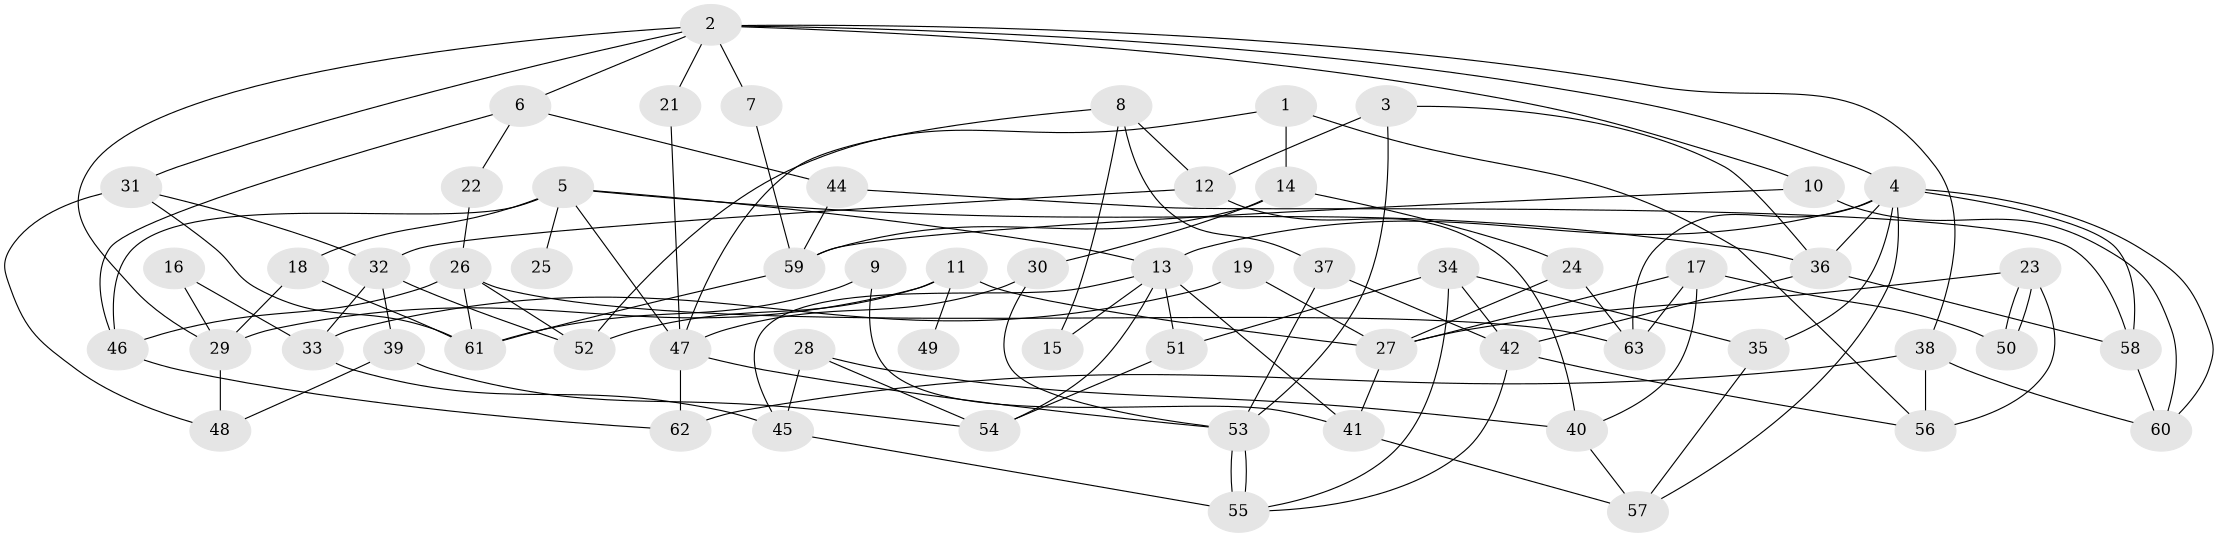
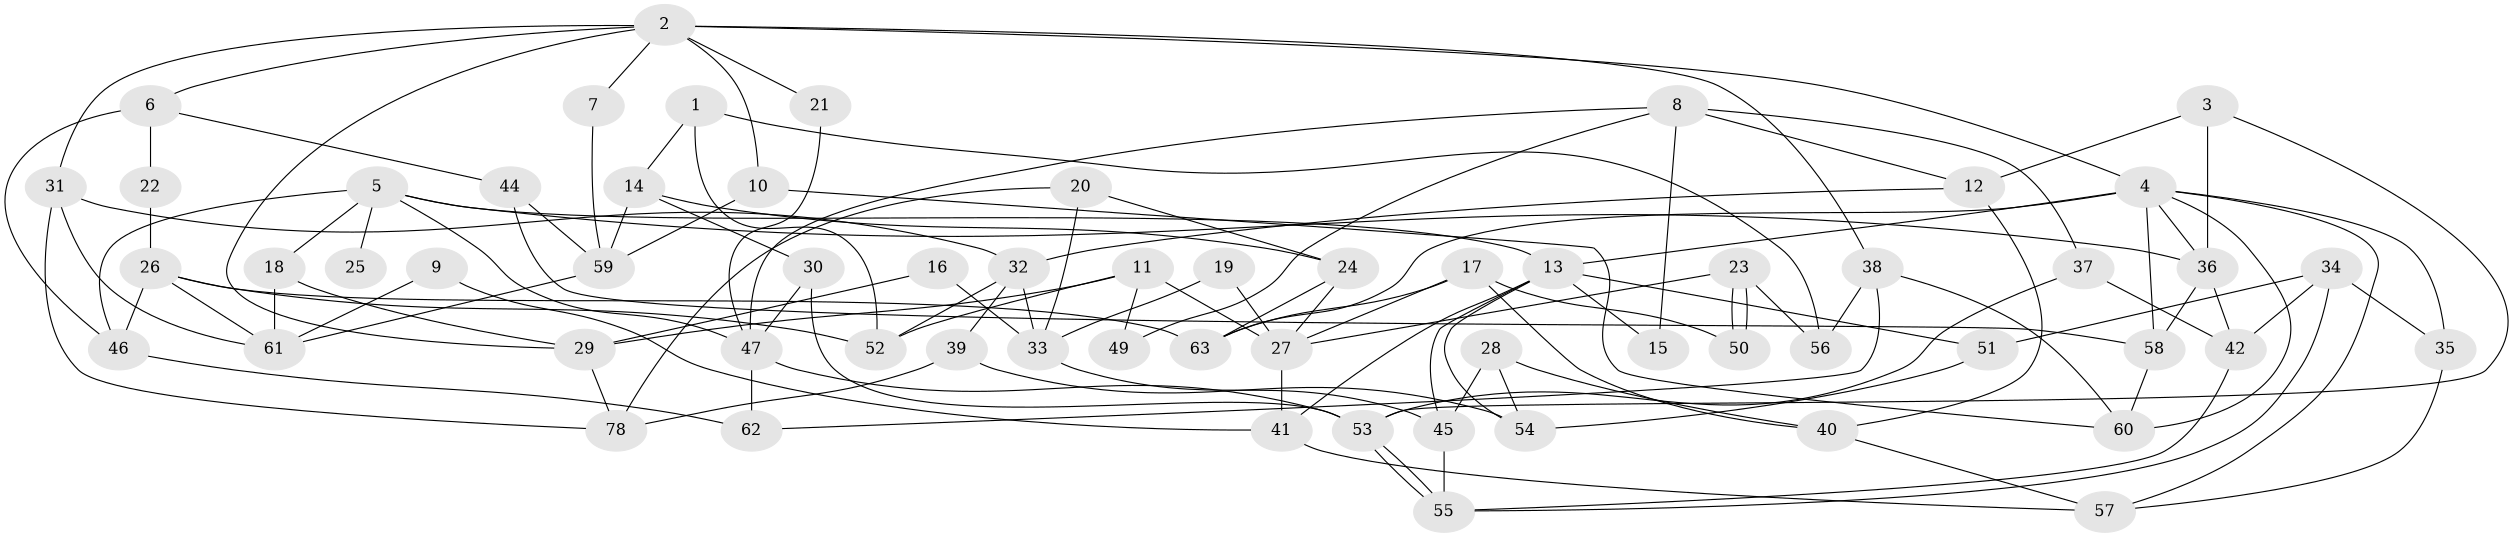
node "20": added
edge "8" -- "49": added
edge "42" -- "56": removed
node "48": label "48" -> "78"
